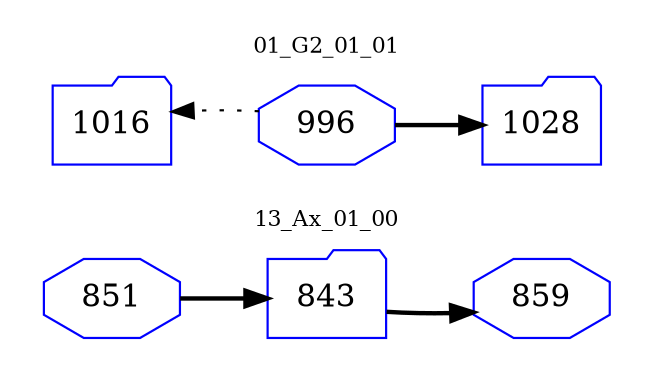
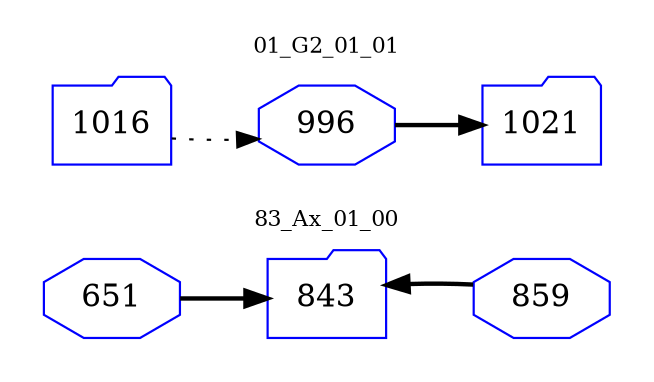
edge "996" -> "1016": reversed
node "1028": label "1028" -> "1021"
cluster "13_Ax_01_00": label "13_Ax_01_00" -> "83_Ax_01_00"
node "851": label "851" -> "651"
edge "843" -> "859": reversed
